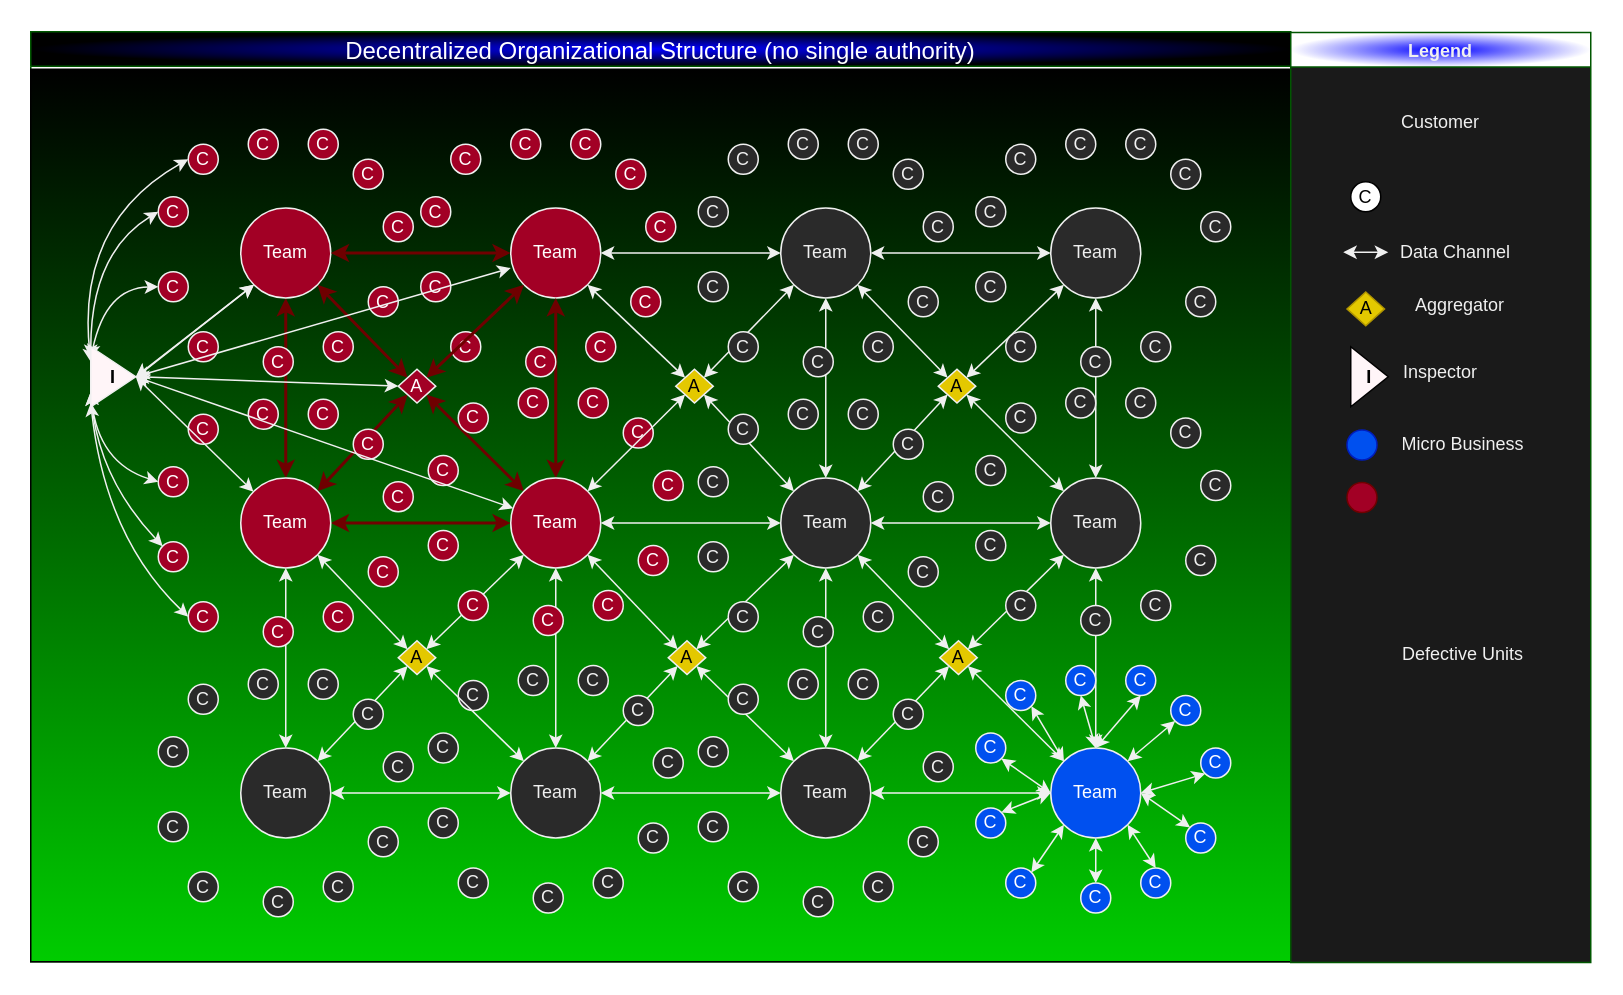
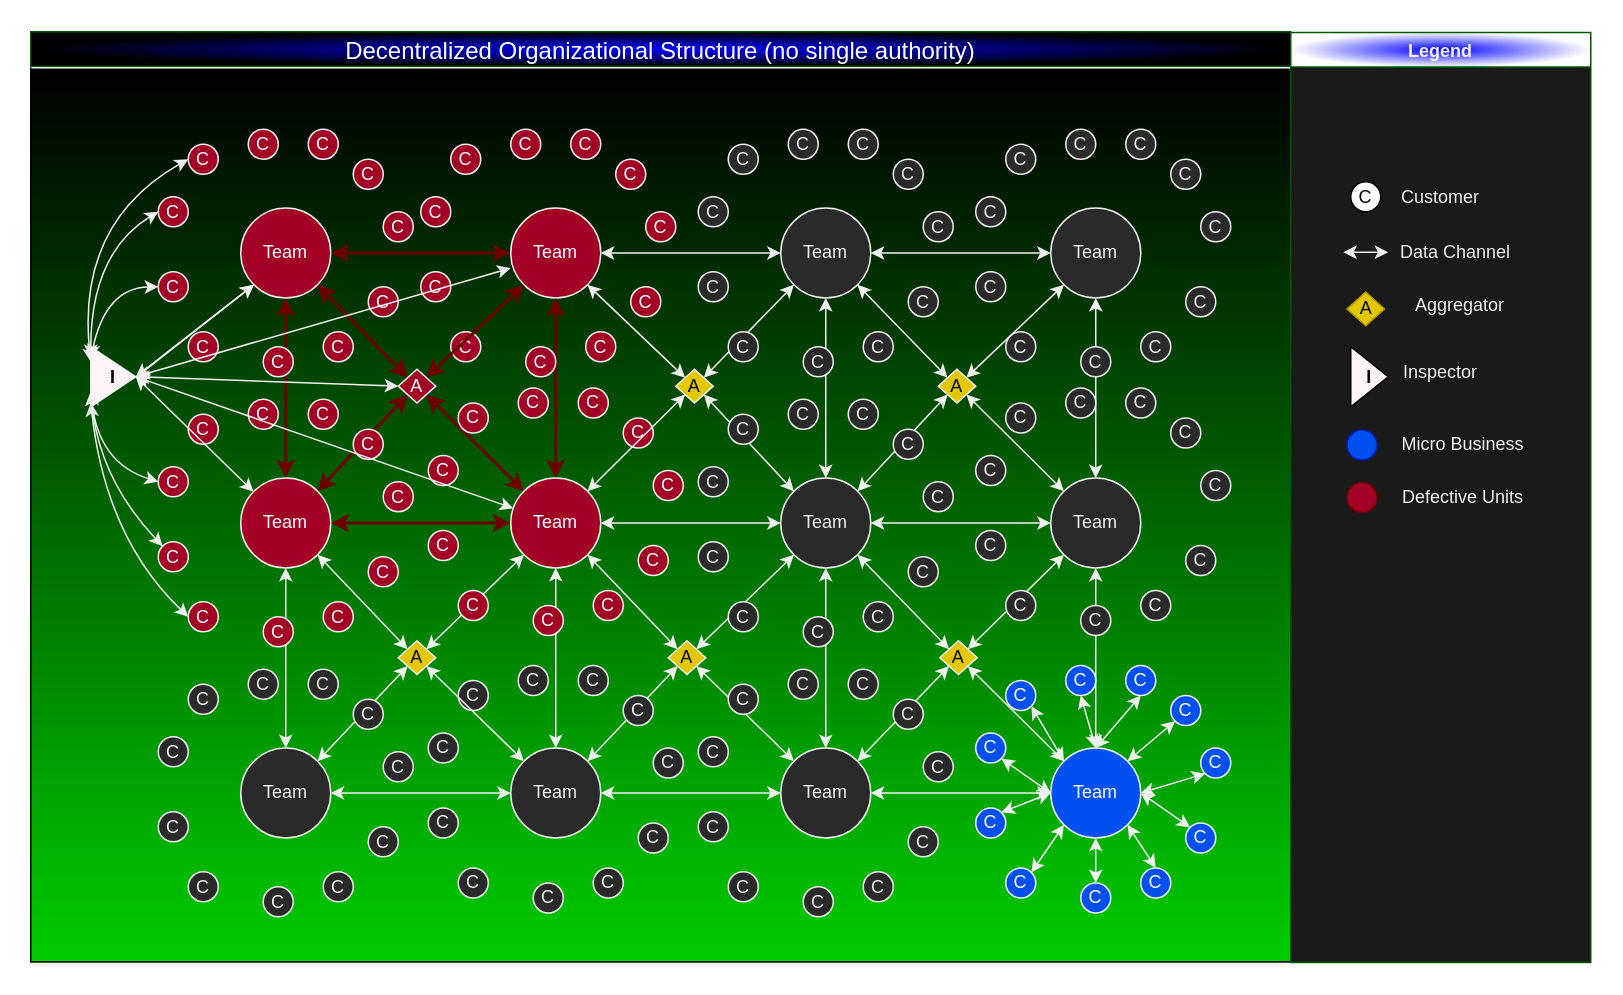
node "Customer": moved (1441, 122) -> (1441, 197)
node "Defective Units": moved (1463, 655) -> (1463, 497)
